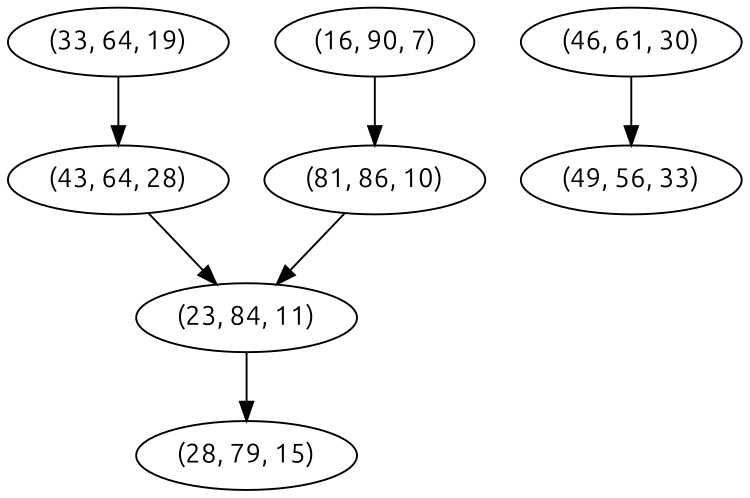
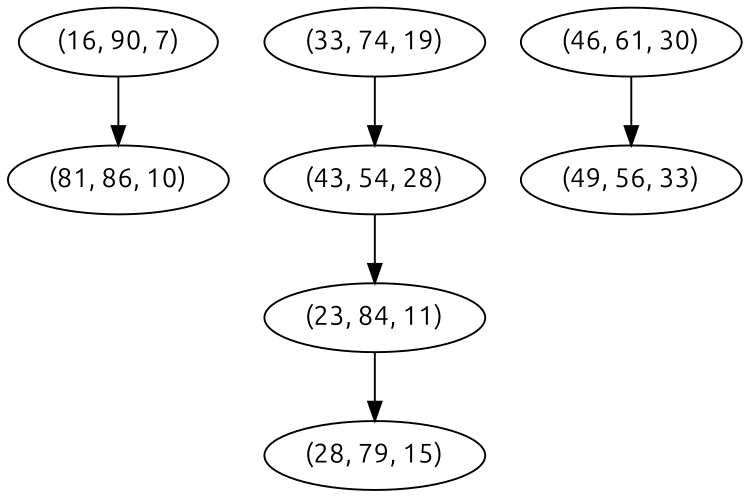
node "(33, 64, 19)": label "(33, 64, 19)" -> "(33, 74, 19)"
node "(43, 64, 28)": label "(43, 64, 28)" -> "(43, 54, 28)"
edge "(81, 86, 10)" -> "(23, 84, 11)": removed
